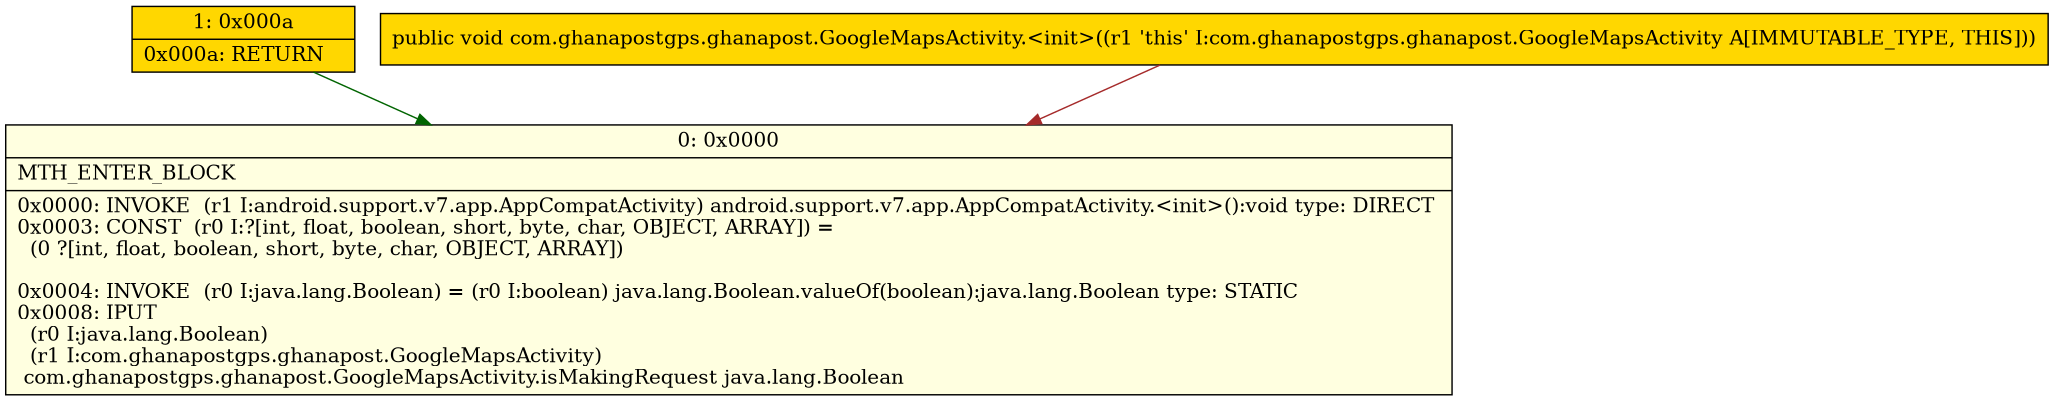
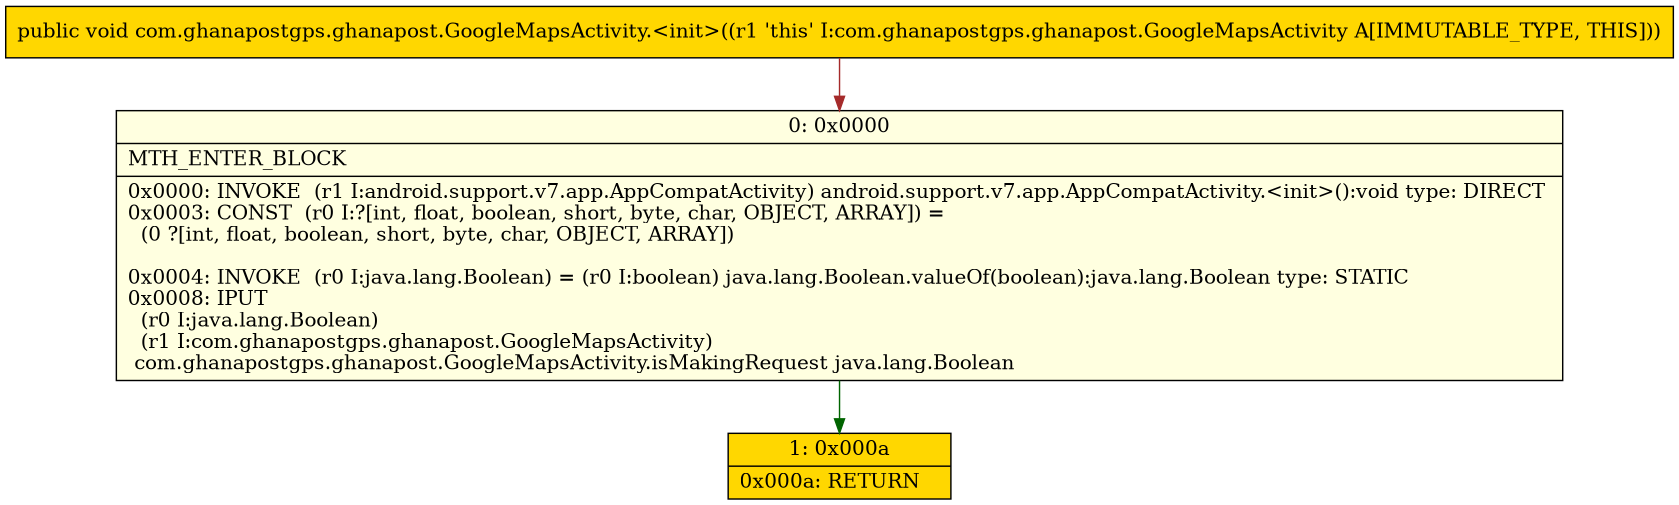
edge "1: 0x000a" -> "0: 0x0000": reversed
